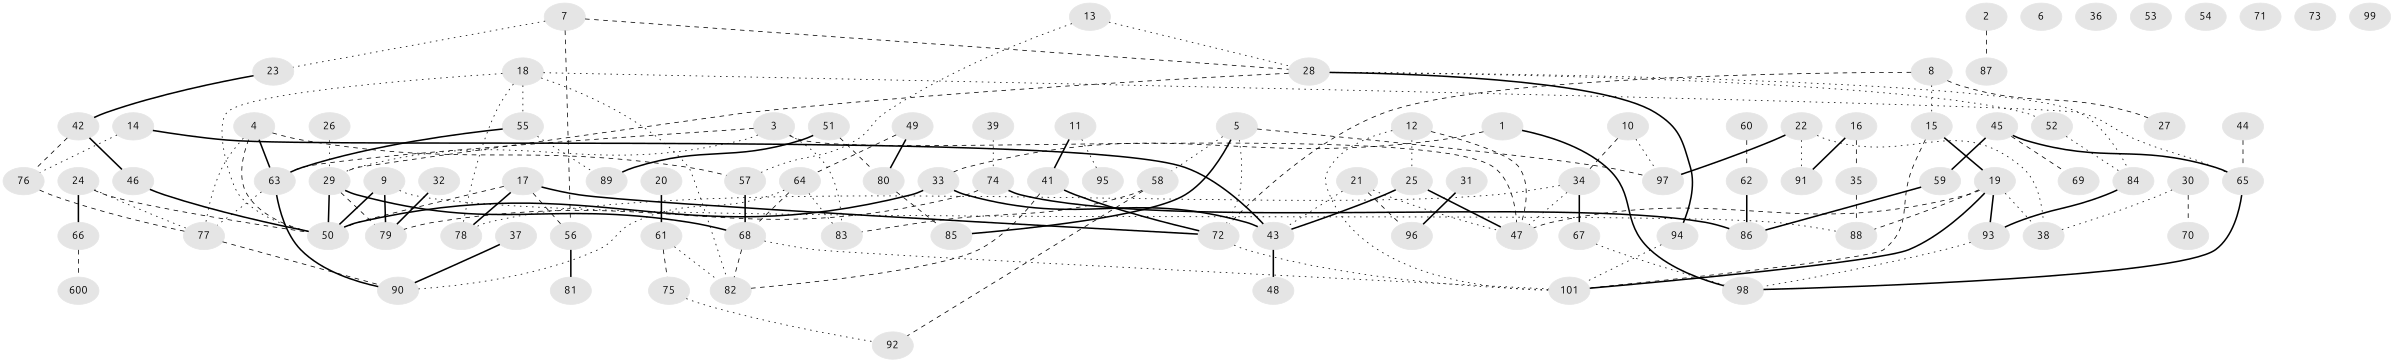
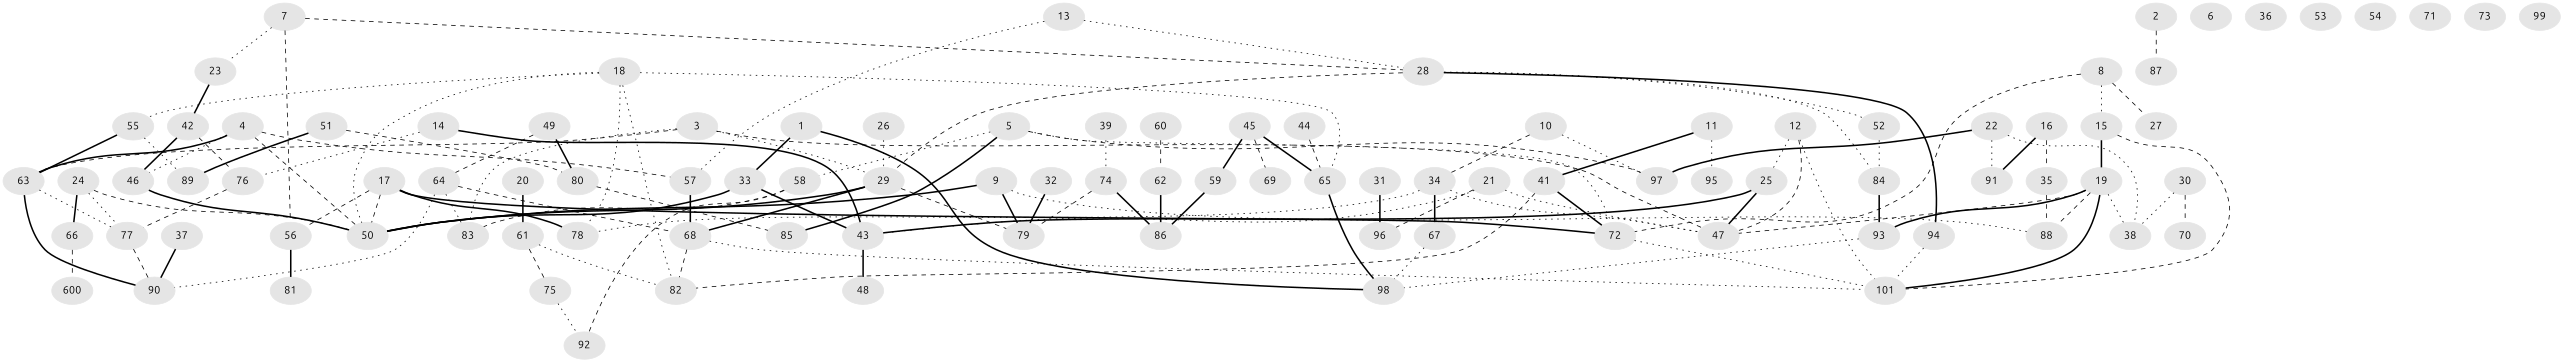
edge "1" -- "33": style dashed -> bold
edge "4" -- "77": now "4" -- "46"
